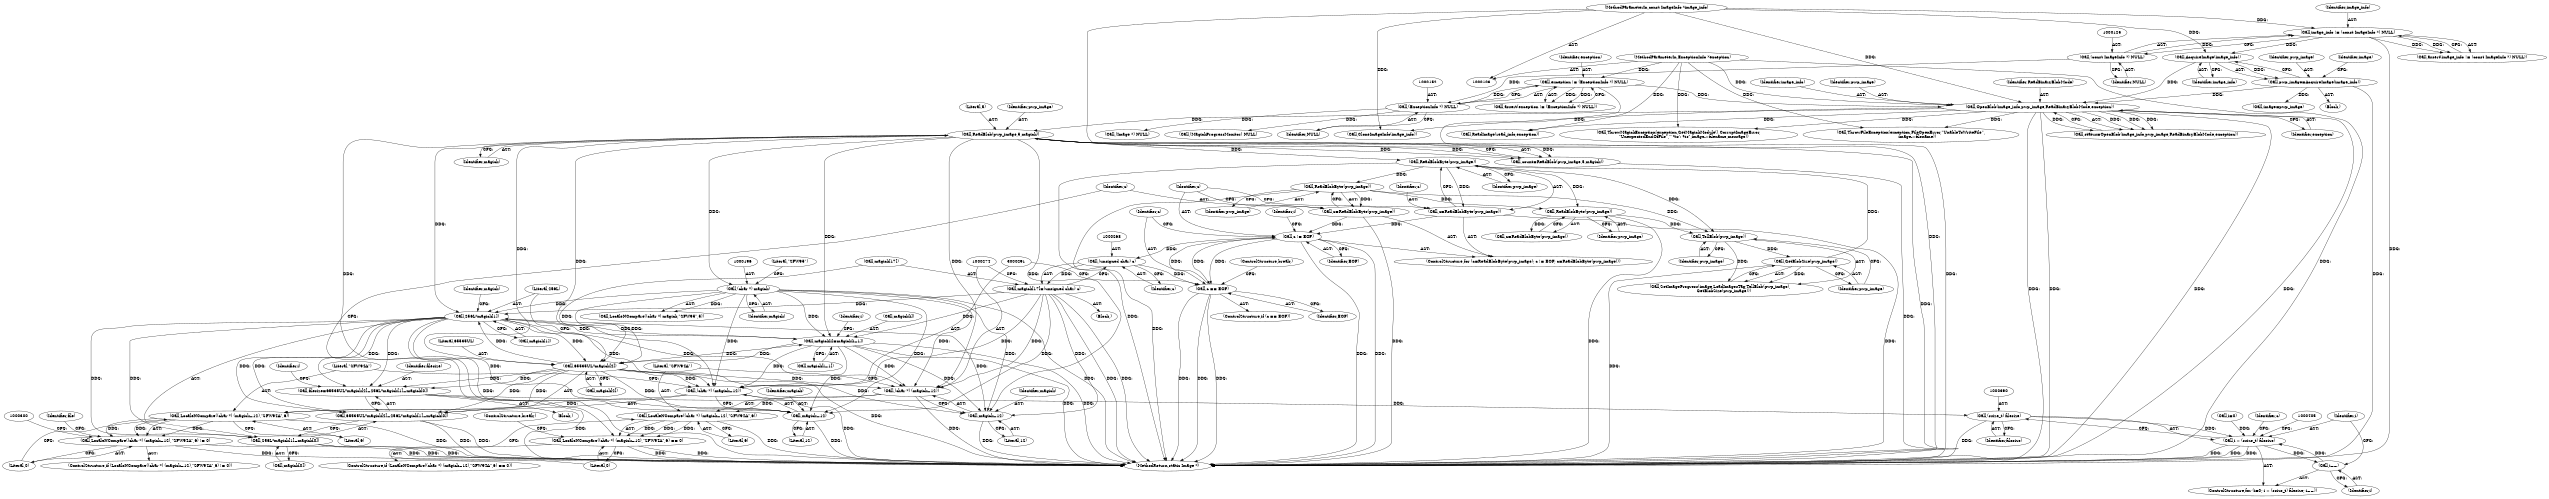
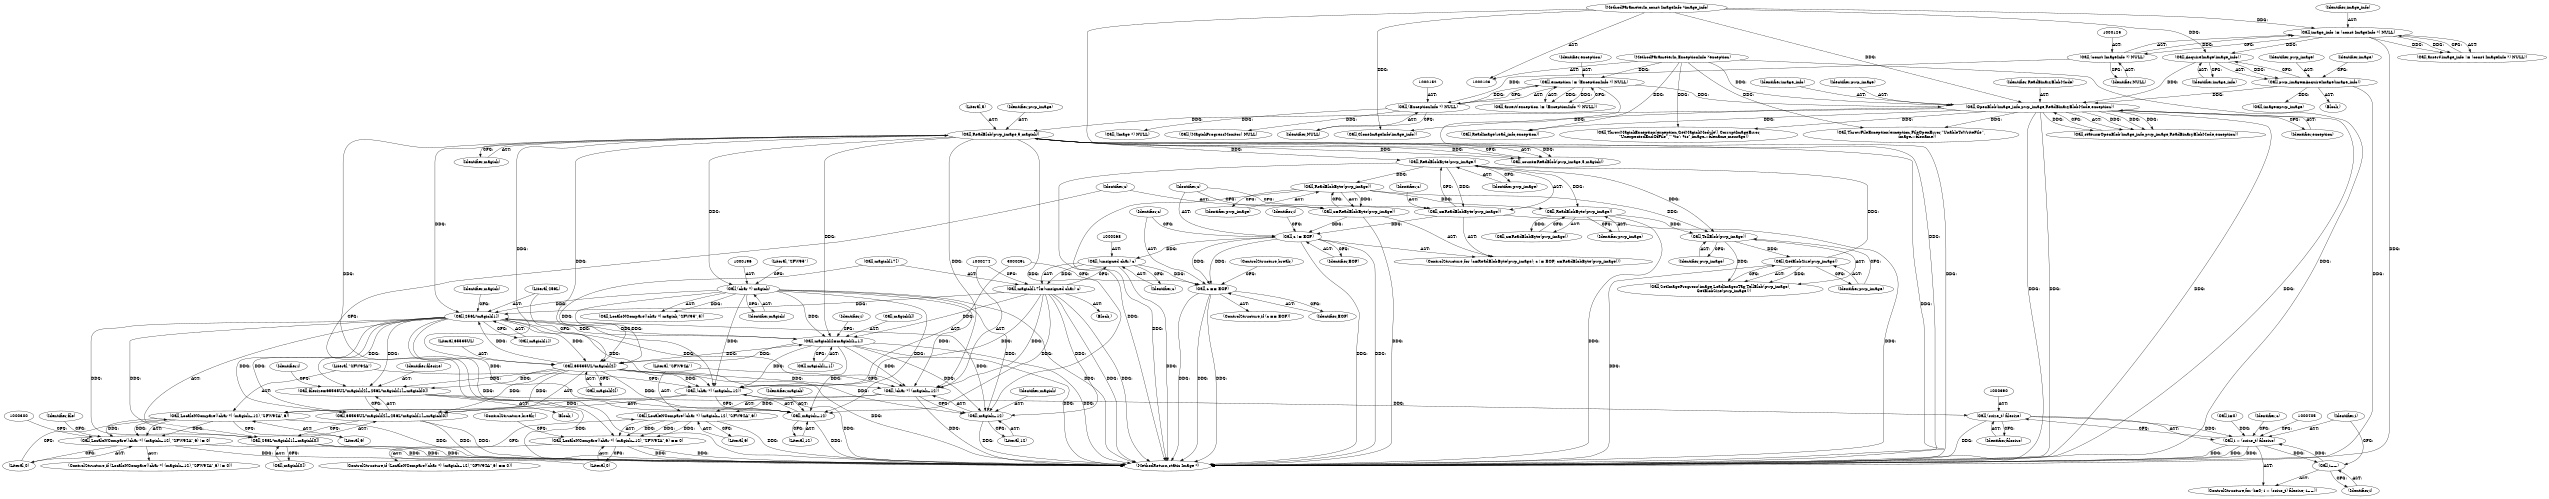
edge "(Call,c == EOF)" -> "(Call,c != EOF)": removed, label "DDG:"
edge "(Call,count=ReadBlob(pwp_image,5,magick))" -> "(MethodReturn,static Image *)": now "(Call,(unsigned char) c)" -> "(MethodReturn,static Image *)"
